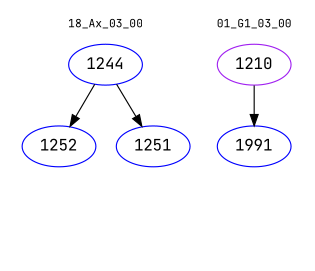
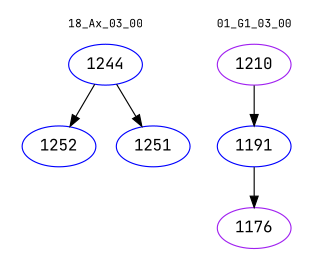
node "1991": label "1991" -> "1191"
node "1176": added
